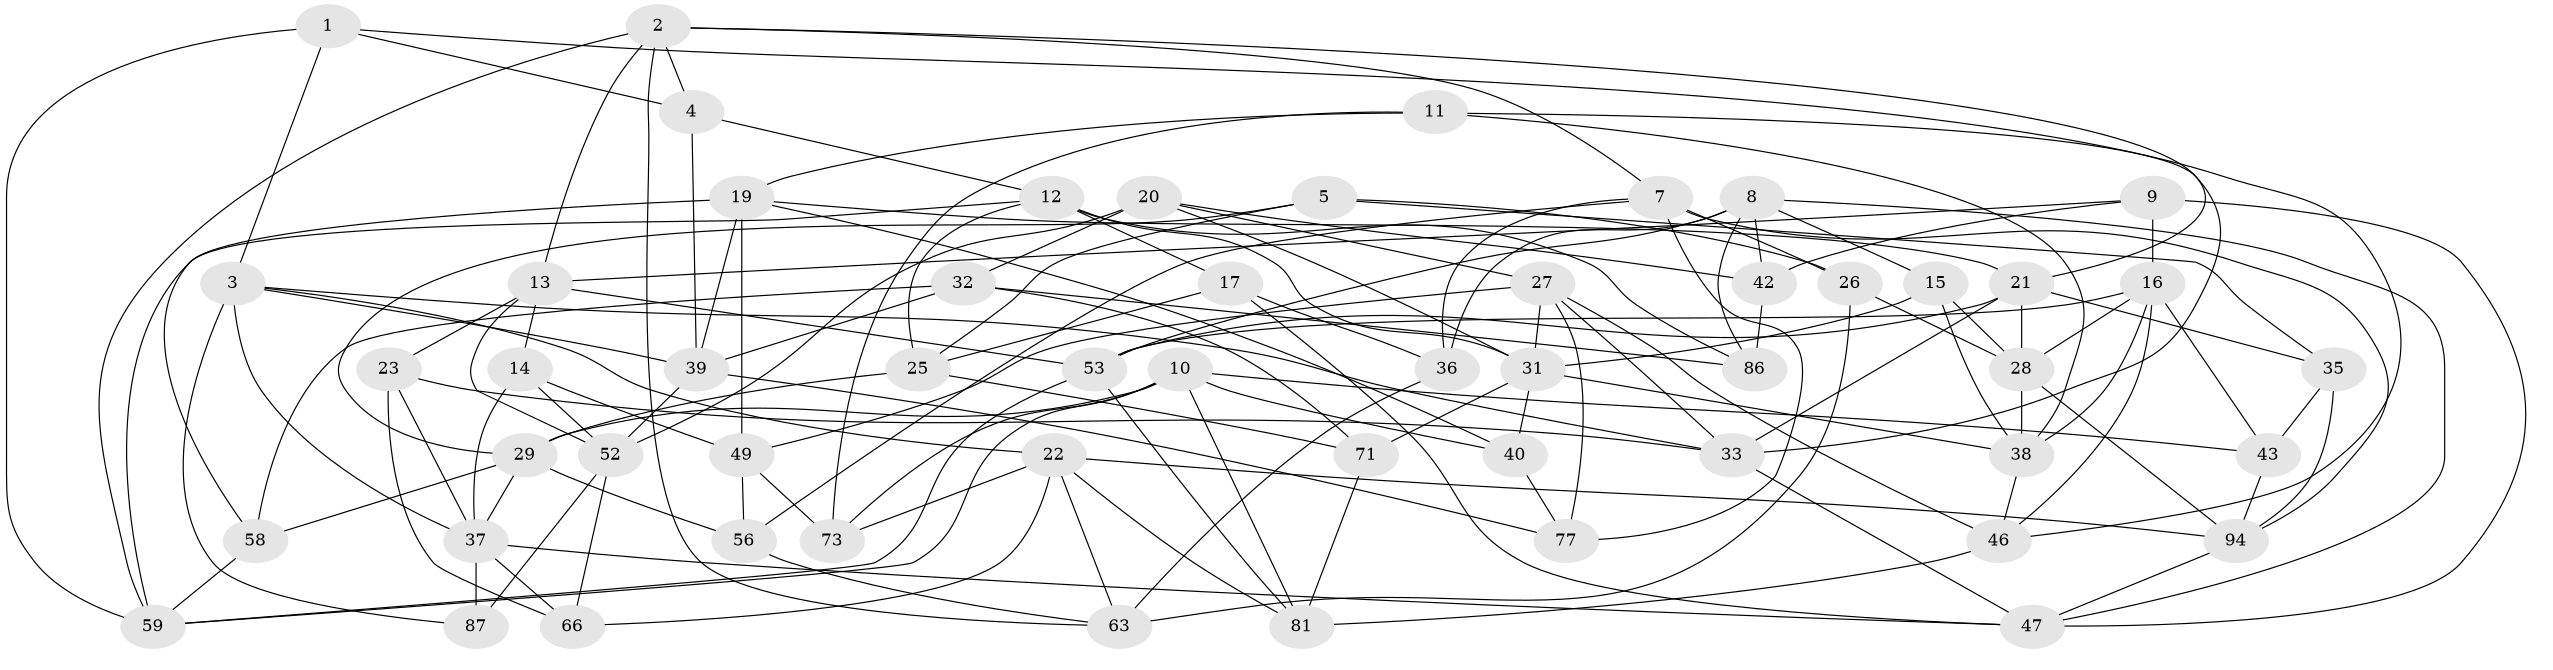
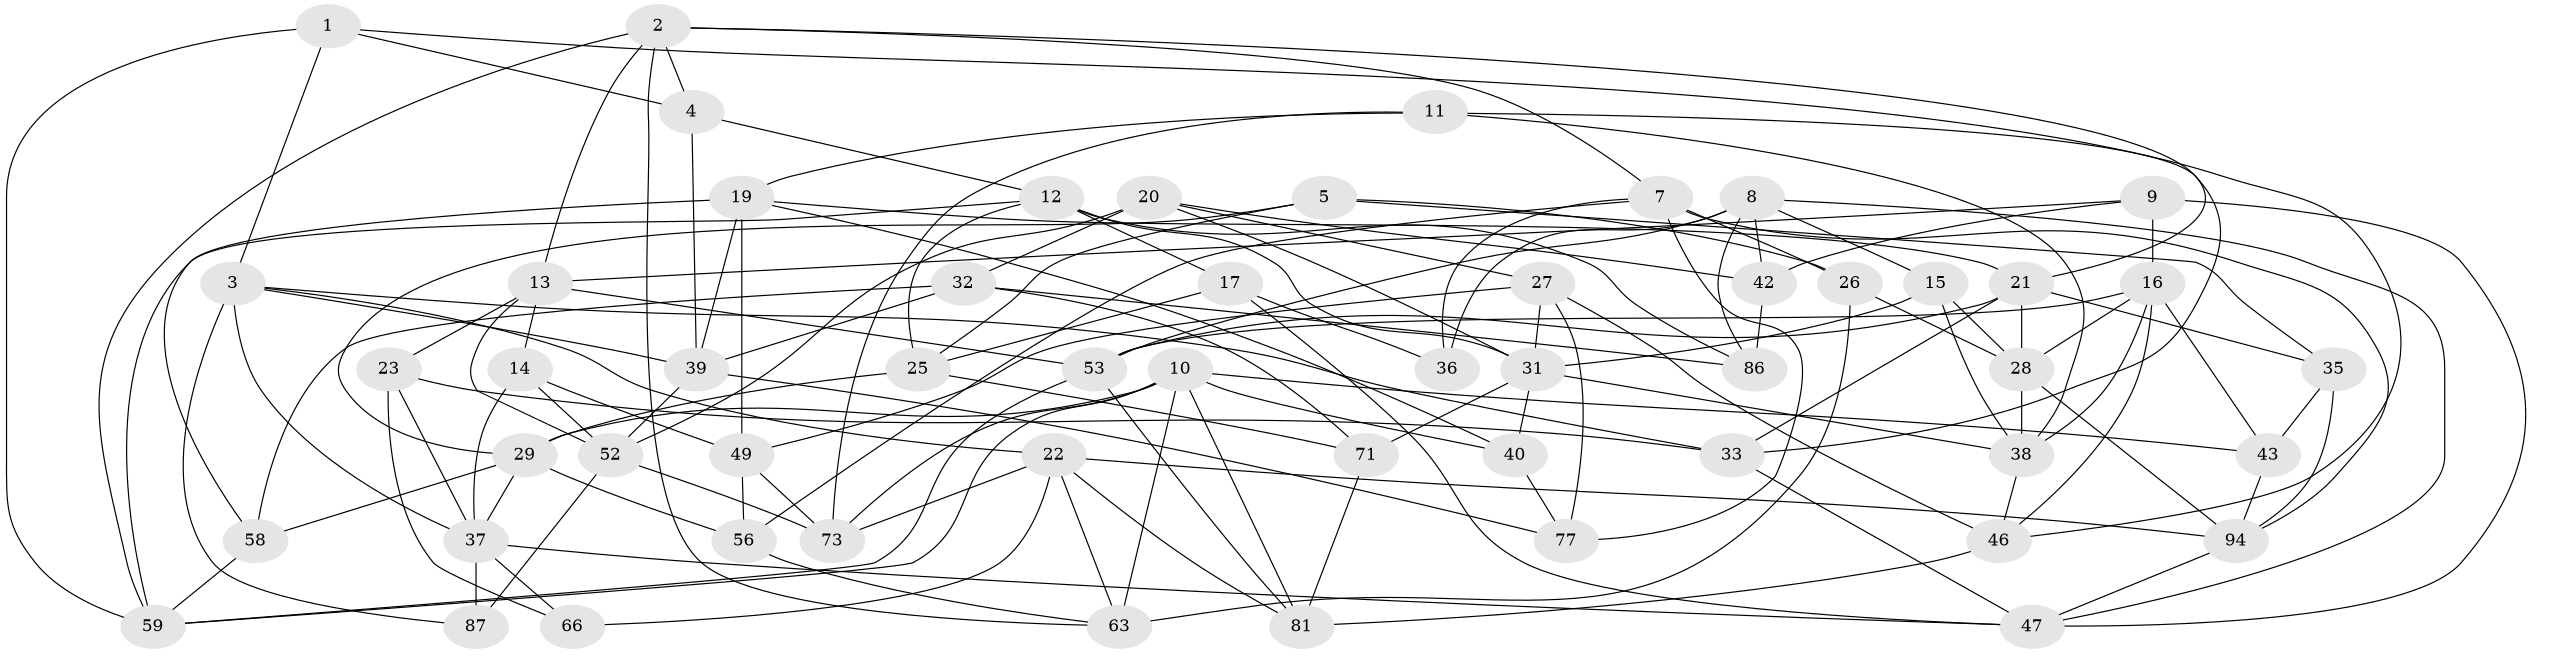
edge "27" -- "33": removed
edge "36" -- "63": now "10" -- "63"
edge "52" -- "66": now "52" -- "73"
